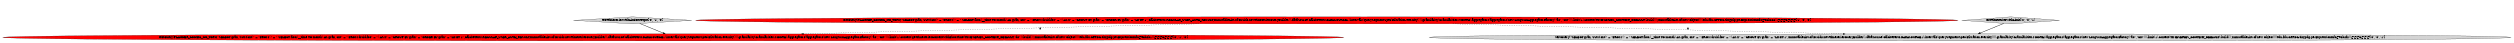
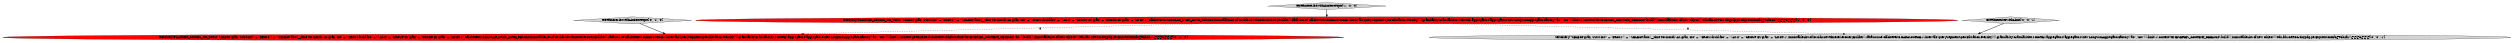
node "testTimeseriesWithLimitNoTopN['1', '0', '0']": added
